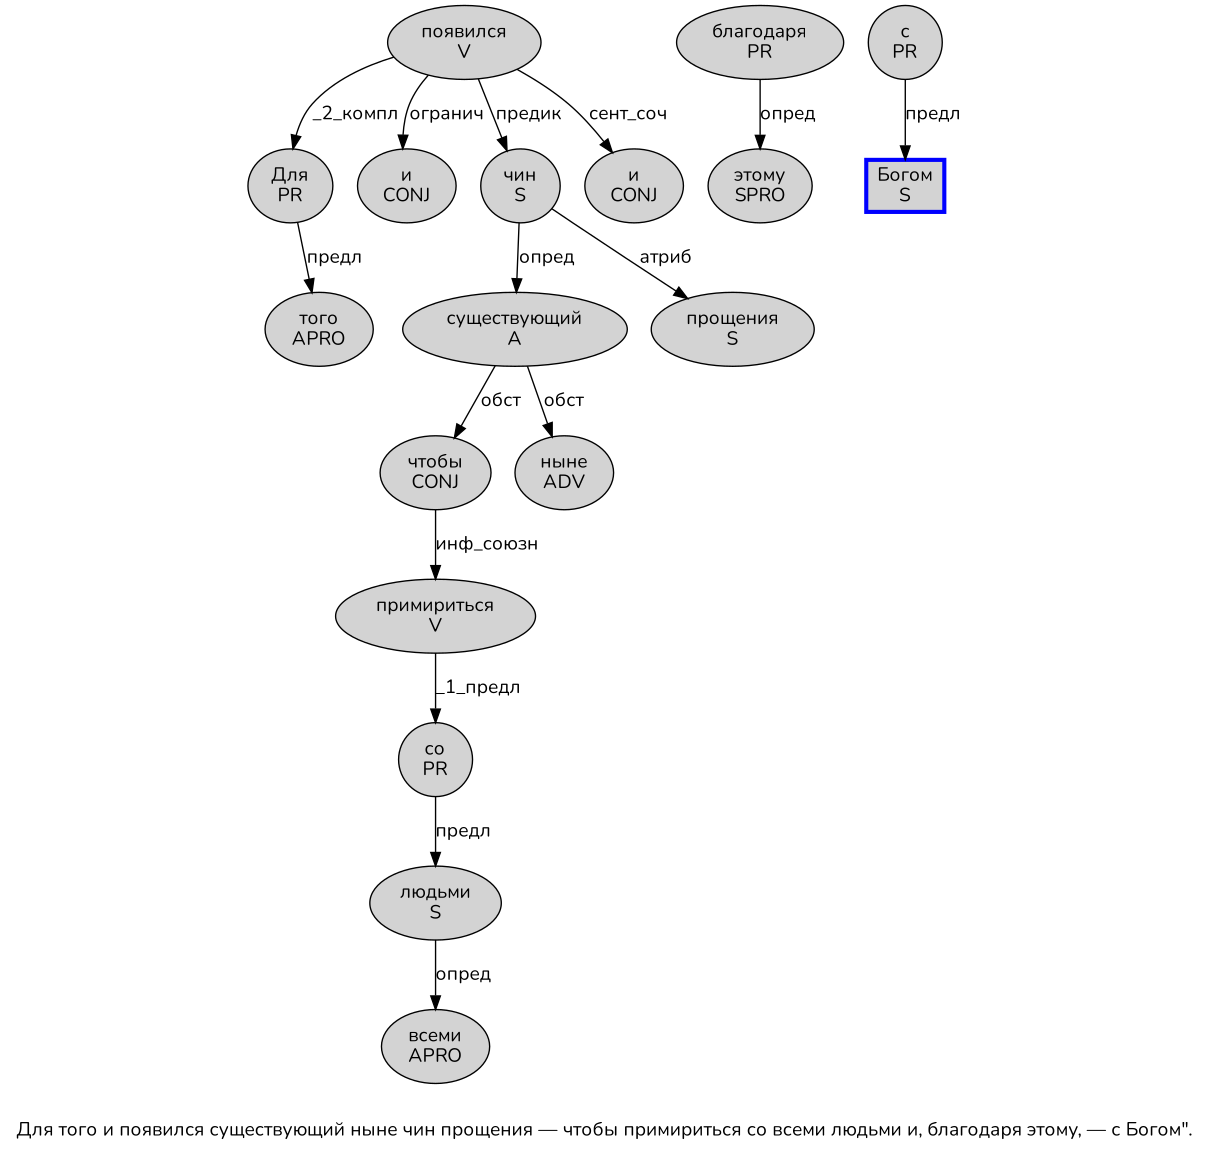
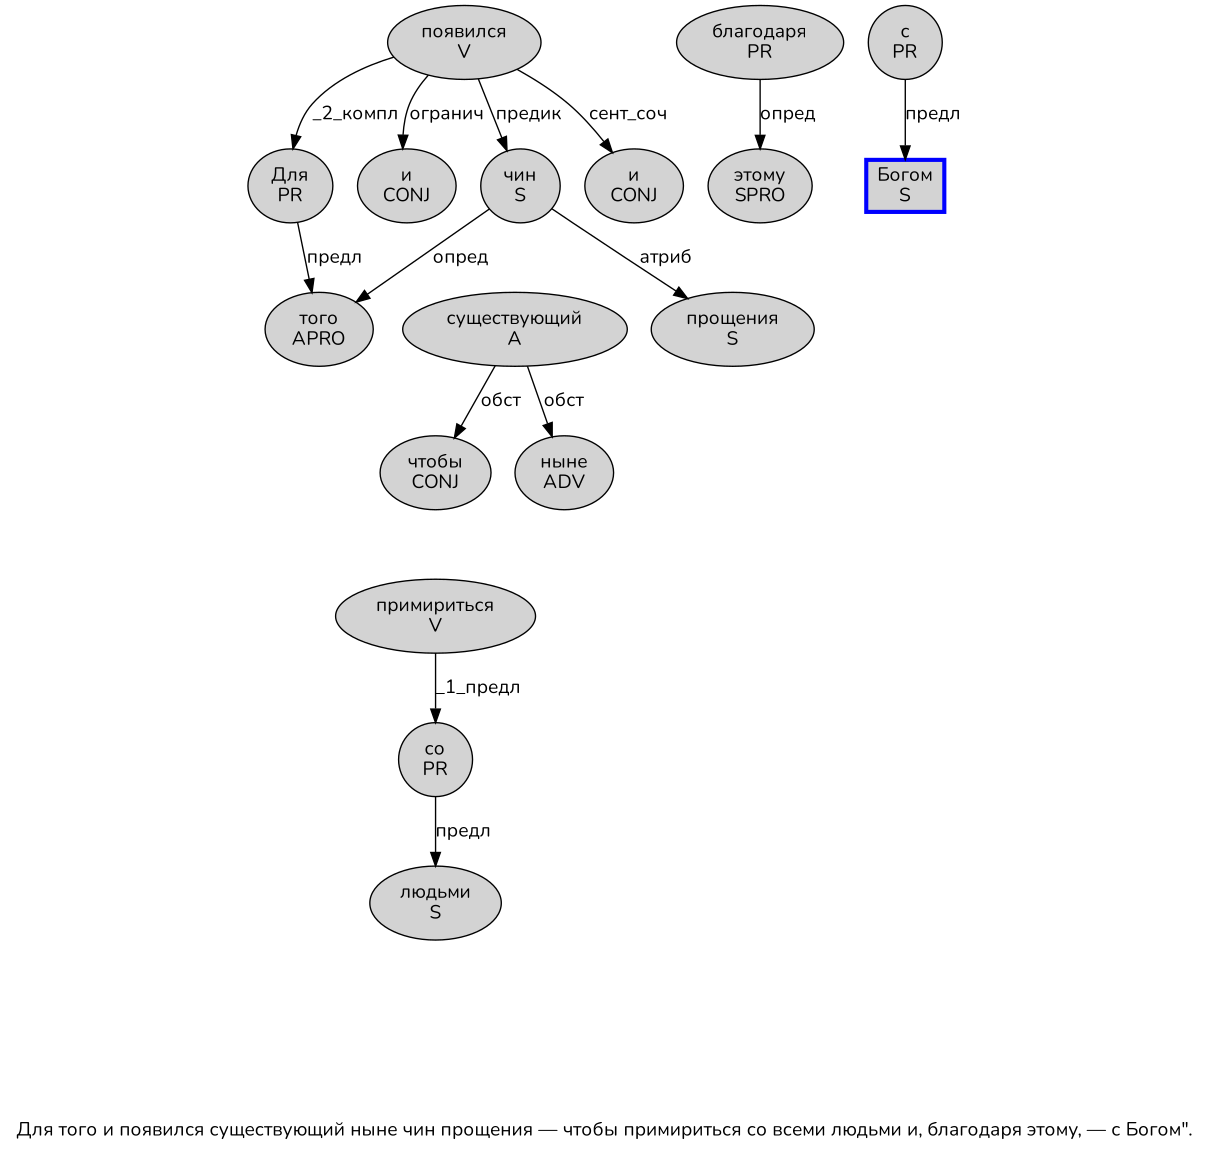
edge "чин S" -> "существующий A": now "чин S" -> "того APRO"
edge "чтобы CONJ" -> "примириться V": removed, label "инф_союзн"
node "всеми APRO": removed
